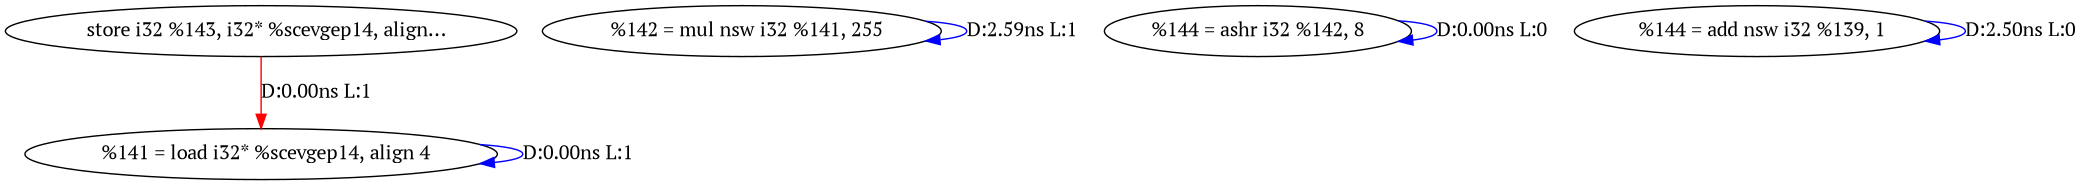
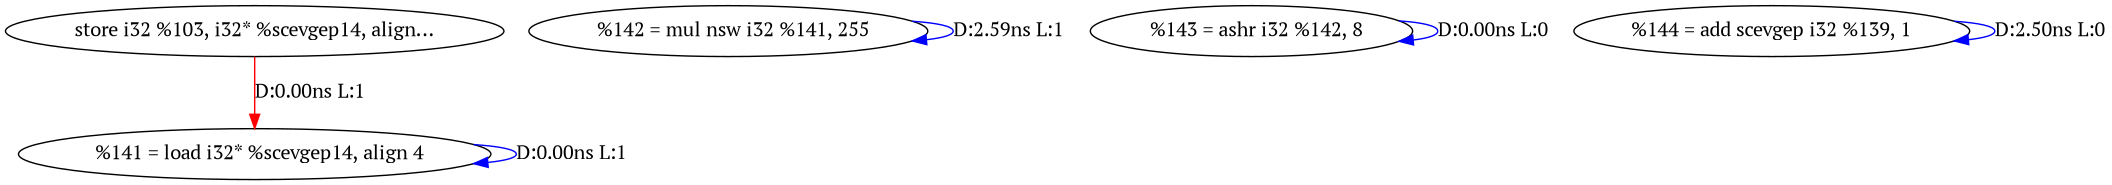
node "store i32 %143, i32* %scevgep14, align...": label "store i32 %143, i32* %scevgep14, align..." -> "store i32 %103, i32* %scevgep14, align..."
node "%144 = ashr i32 %142, 8": label "%144 = ashr i32 %142, 8" -> "%143 = ashr i32 %142, 8"
node "%144 = add nsw i32 %139, 1": label "%144 = add nsw i32 %139, 1" -> "%144 = add scevgep i32 %139, 1"
